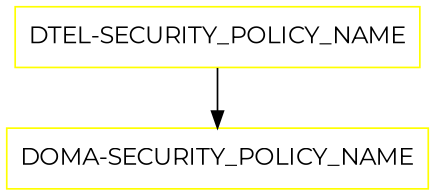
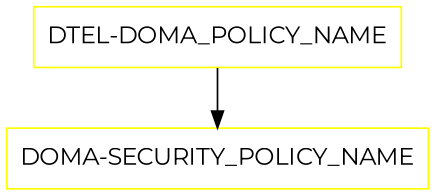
node "DTEL-SECURITY_POLICY_NAME": label "DTEL-SECURITY_POLICY_NAME" -> "DTEL-DOMA_POLICY_NAME"
